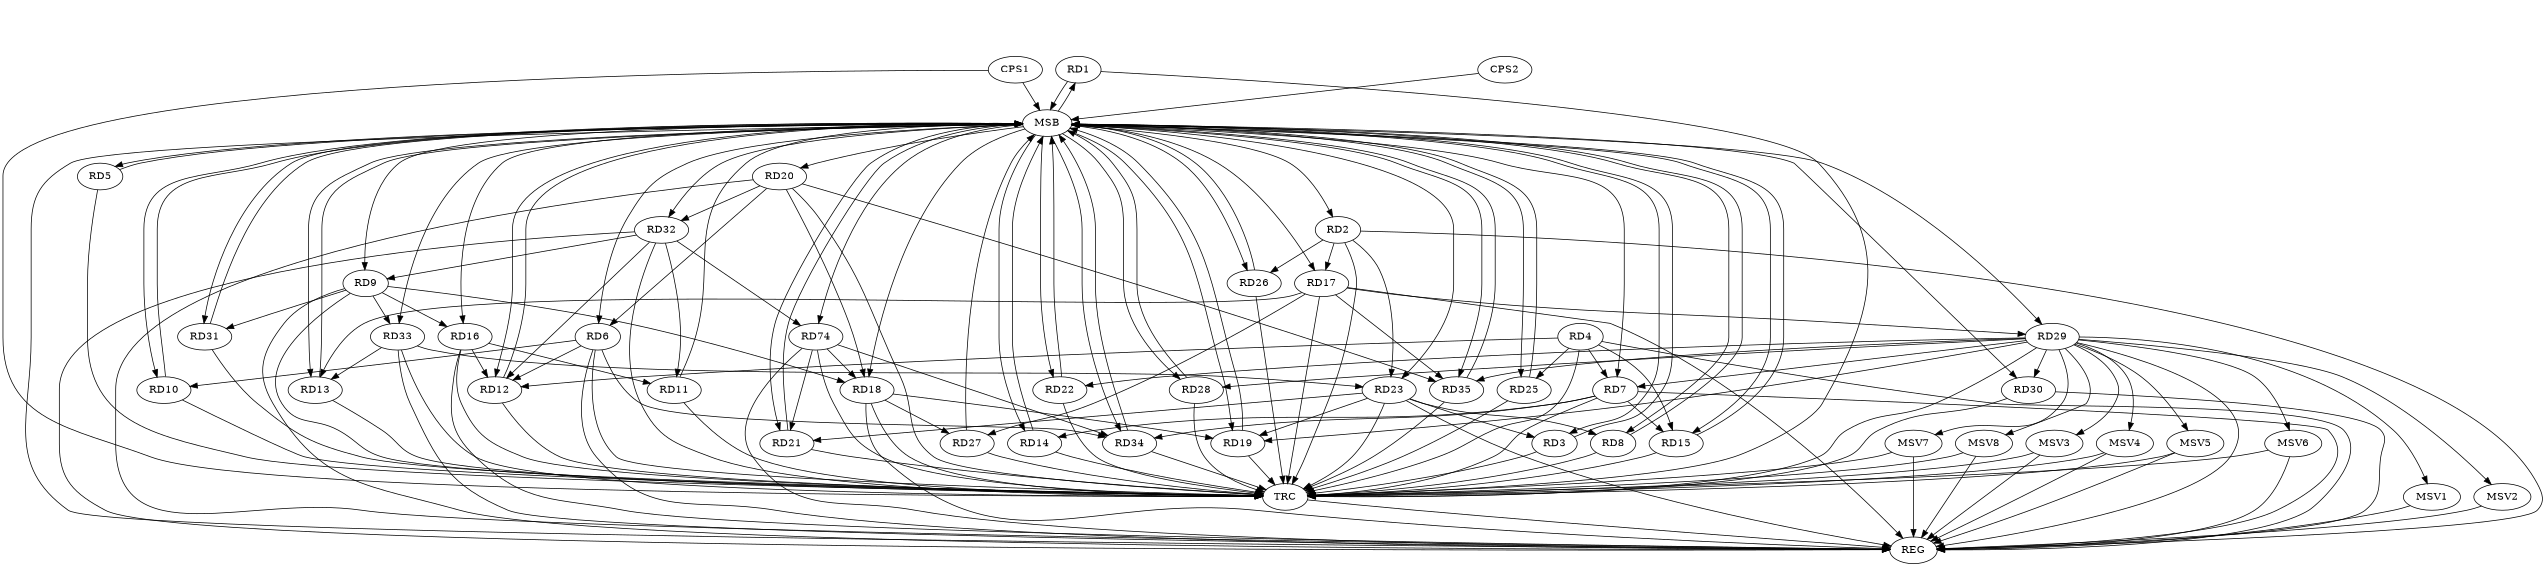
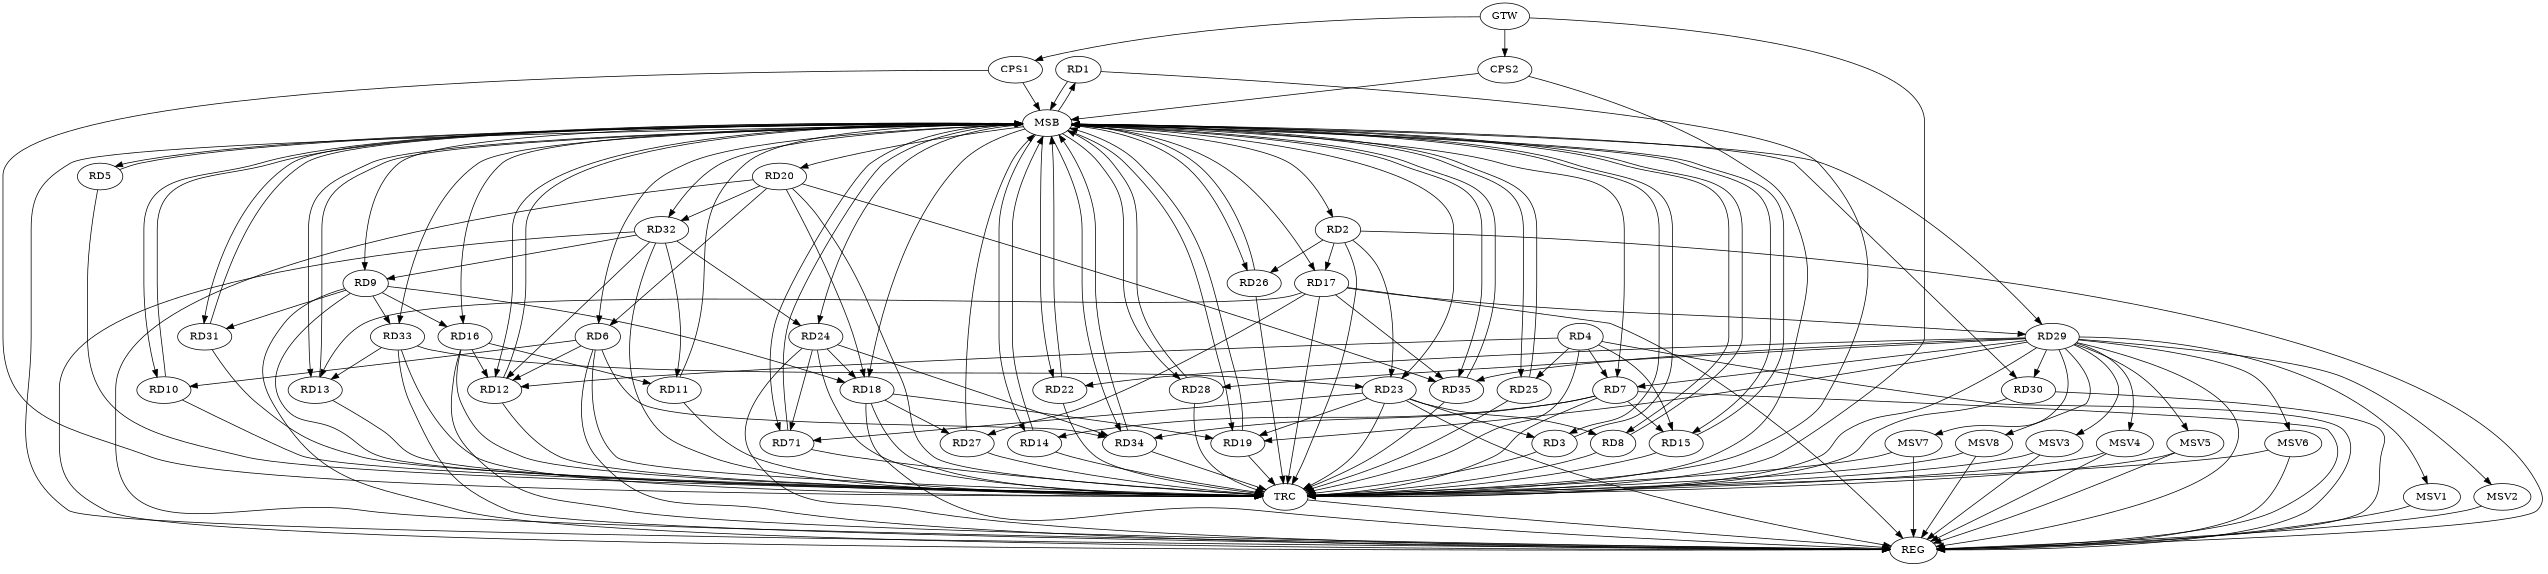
node "GTW": added
node "RD74": label "RD74" -> "RD24"
edge "CPS2" -> "TRC": added
node "RD21": label "RD21" -> "RD71"
